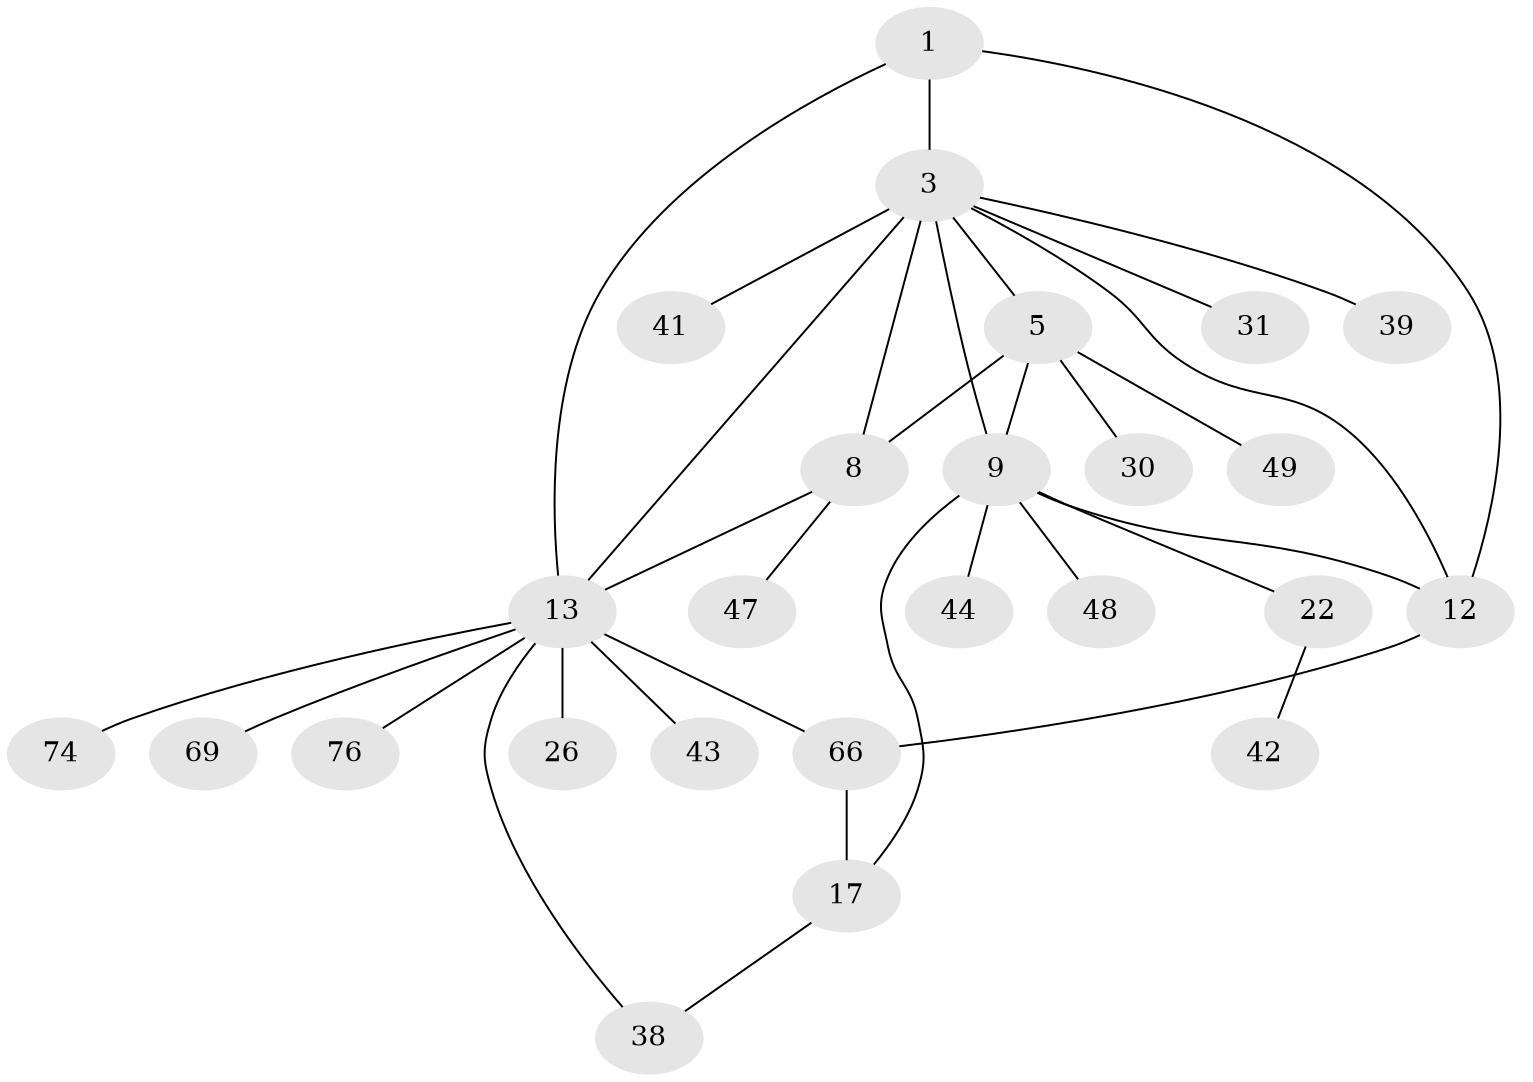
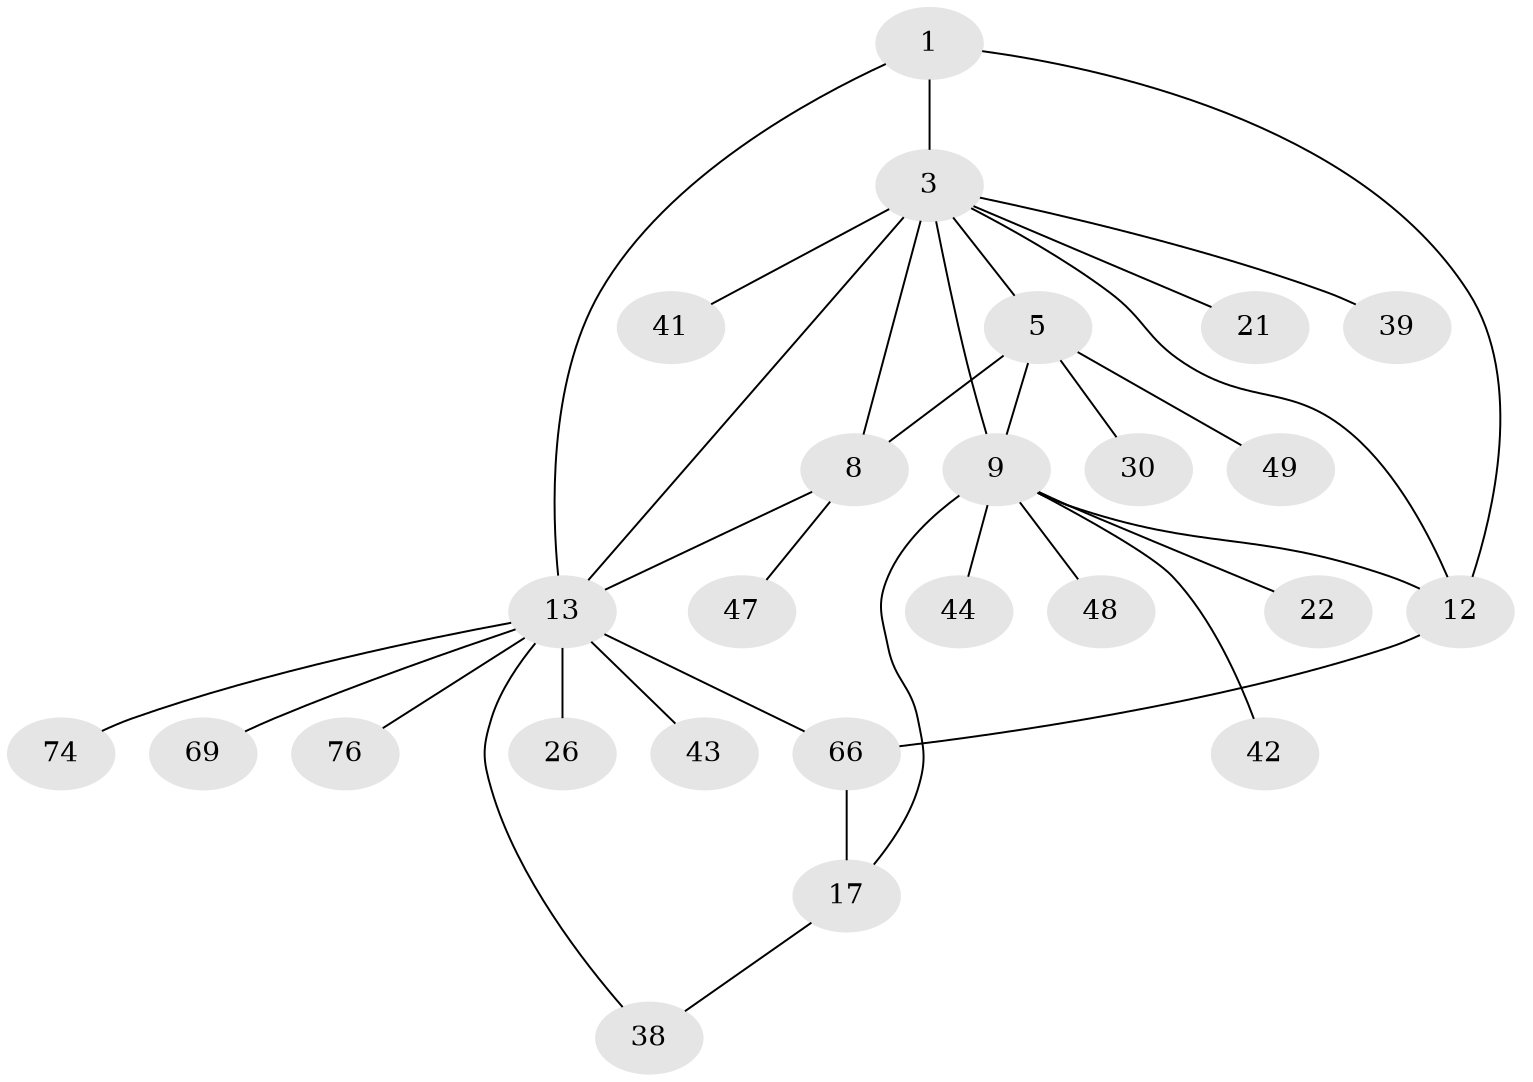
node "31": label "31" -> "21"
edge "22" -- "42": now "9" -- "42"
